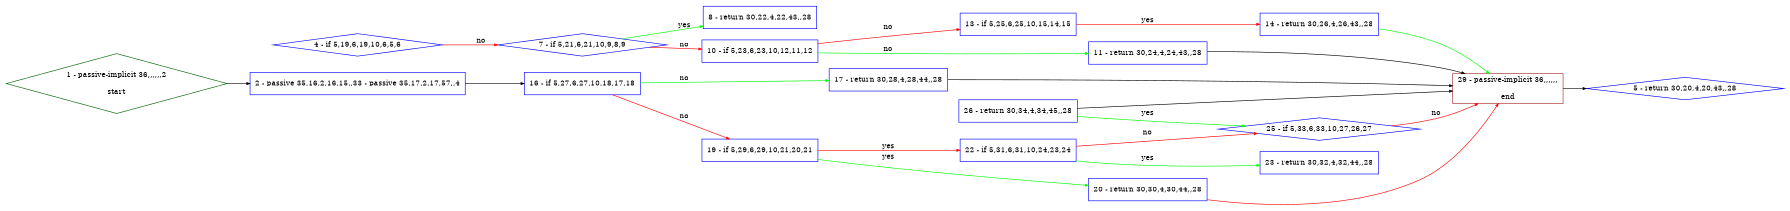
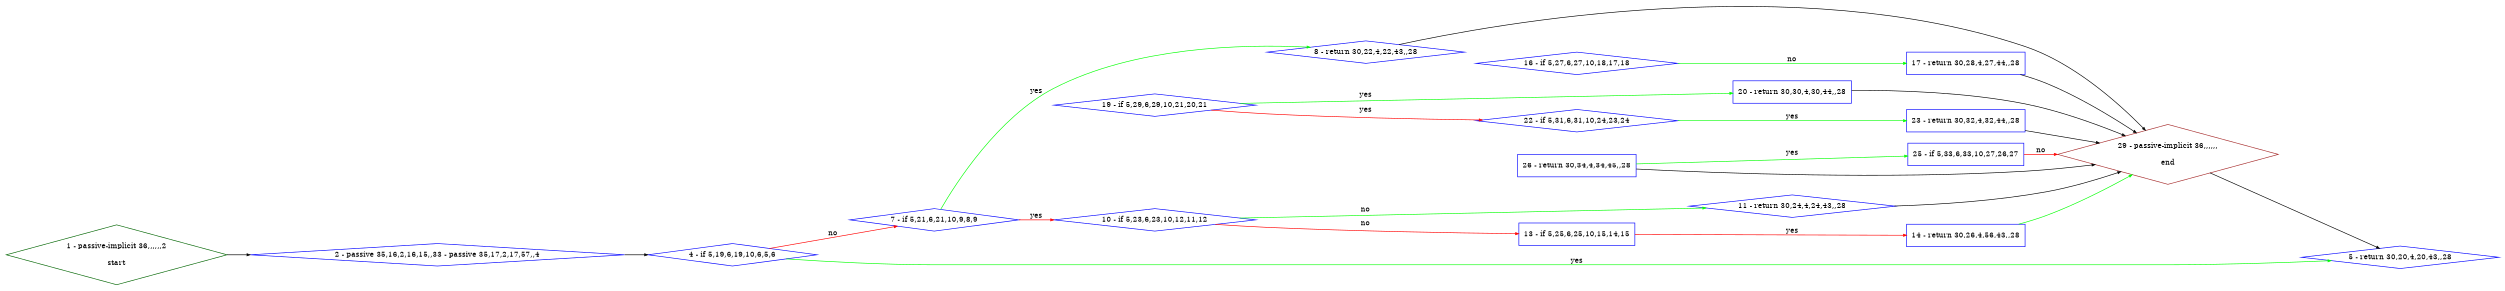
edge "8 - return 30,22,4,22,43,,28" -> "29 - passive-implicit 36,,,,,, end": added
node "8 - return 30,22,4,22,43,,28": shape box -> diamond
node "14 - return 30,26,4,26,43,,28": label "14 - return 30,26,4,26,43,,28" -> "14 - return 30,26,4,56,43,,28"
edge "7 - if 5,21,6,21,10,9,8,9" -> "10 - if 5,23,6,23,10,12,11,12": label "no" -> "yes"
node "10 - if 5,23,6,23,10,12,11,12": shape box -> diamond
node "11 - return 30,24,4,24,43,,28": shape box -> diamond
node "17 - return 30,28,4,28,44,,28": label "17 - return 30,28,4,28,44,,28" -> "17 - return 30,28,4,27,44,,28"
node "2 - passive 35,16,2,16,15,,33 - passive 35,17,2,17,57,,4": shape box -> diamond
edge "2 - passive 35,16,2,16,15,,33 - passive 35,17,2,17,57,,4" -> "16 - if 5,27,6,27,10,18,17,18": now "2 - passive 35,16,2,16,15,,33 - passive 35,17,2,17,57,,4" -> "4 - if 5,19,6,19,10,6,5,6"
node "16 - if 5,27,6,27,10,18,17,18": shape box -> diamond
node "29 - passive-implicit 36,,,,,, end": shape box -> diamond
edge "16 - if 5,27,6,27,10,18,17,18" -> "19 - if 5,29,6,29,10,21,20,21": removed, label "no"
node "25 - if 5,33,6,33,10,27,26,27": shape diamond -> box
edge "23 - return 30,32,4,32,44,,28" -> "29 - passive-implicit 36,,,,,, end": added
edge "22 - if 5,31,6,31,10,24,23,24" -> "25 - if 5,33,6,33,10,27,26,27": removed, label "no"
node "19 - if 5,29,6,29,10,21,20,21": shape box -> diamond
node "22 - if 5,31,6,31,10,24,23,24": shape box -> diamond
edge "20 - return 30,30,4,30,44,,28" -> "29 - passive-implicit 36,,,,,, end": color #ff0000 -> #000000
edge "4 - if 5,19,6,19,10,6,5,6" -> "5 - return 30,20,4,20,43,,28": added, label "yes"
